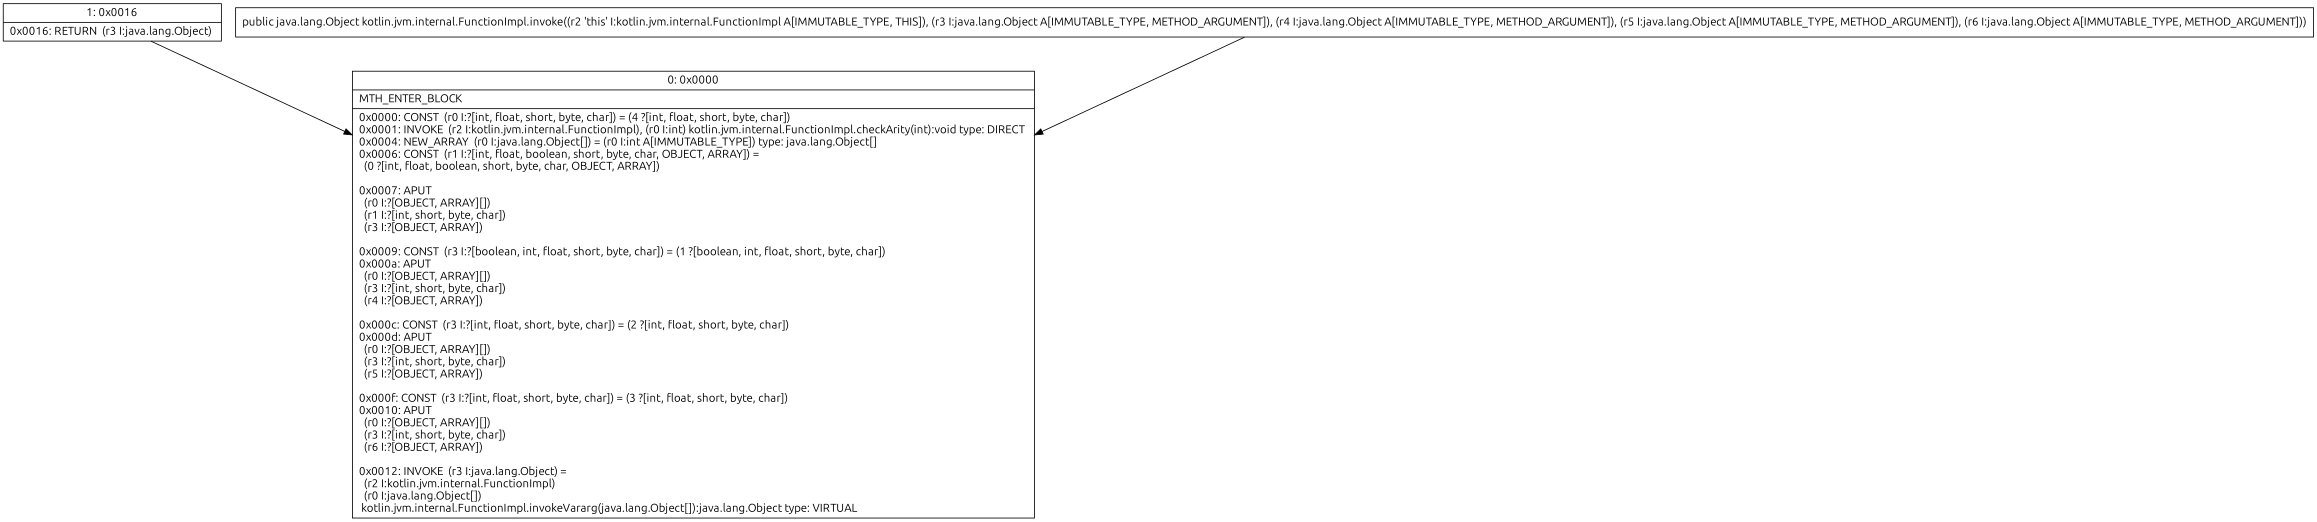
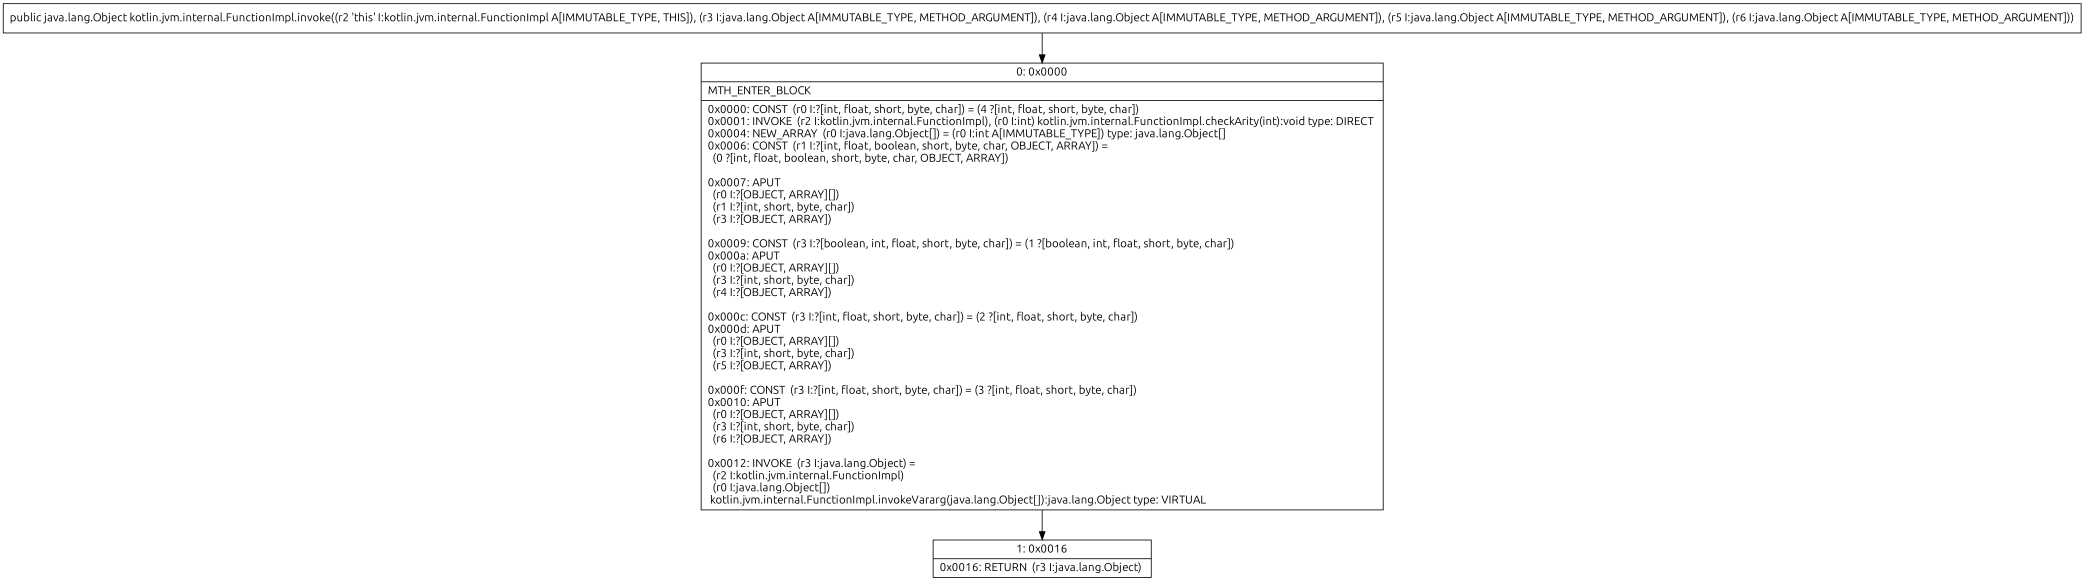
edge "1: 0x0016" -> "0: 0x0000": reversed
